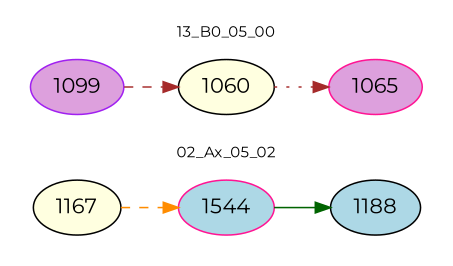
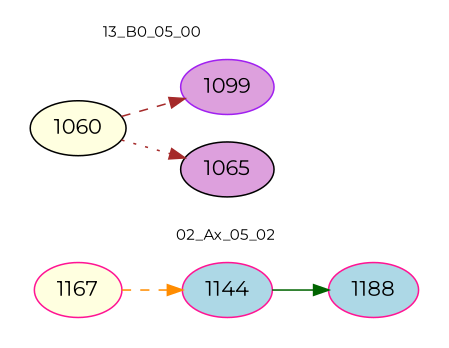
edge "1099" -> "1060": reversed
node "1065": color deeppink -> black
node "1167": color black -> deeppink
node "1544": label "1544" -> "1144"
node "1188": color black -> deeppink
